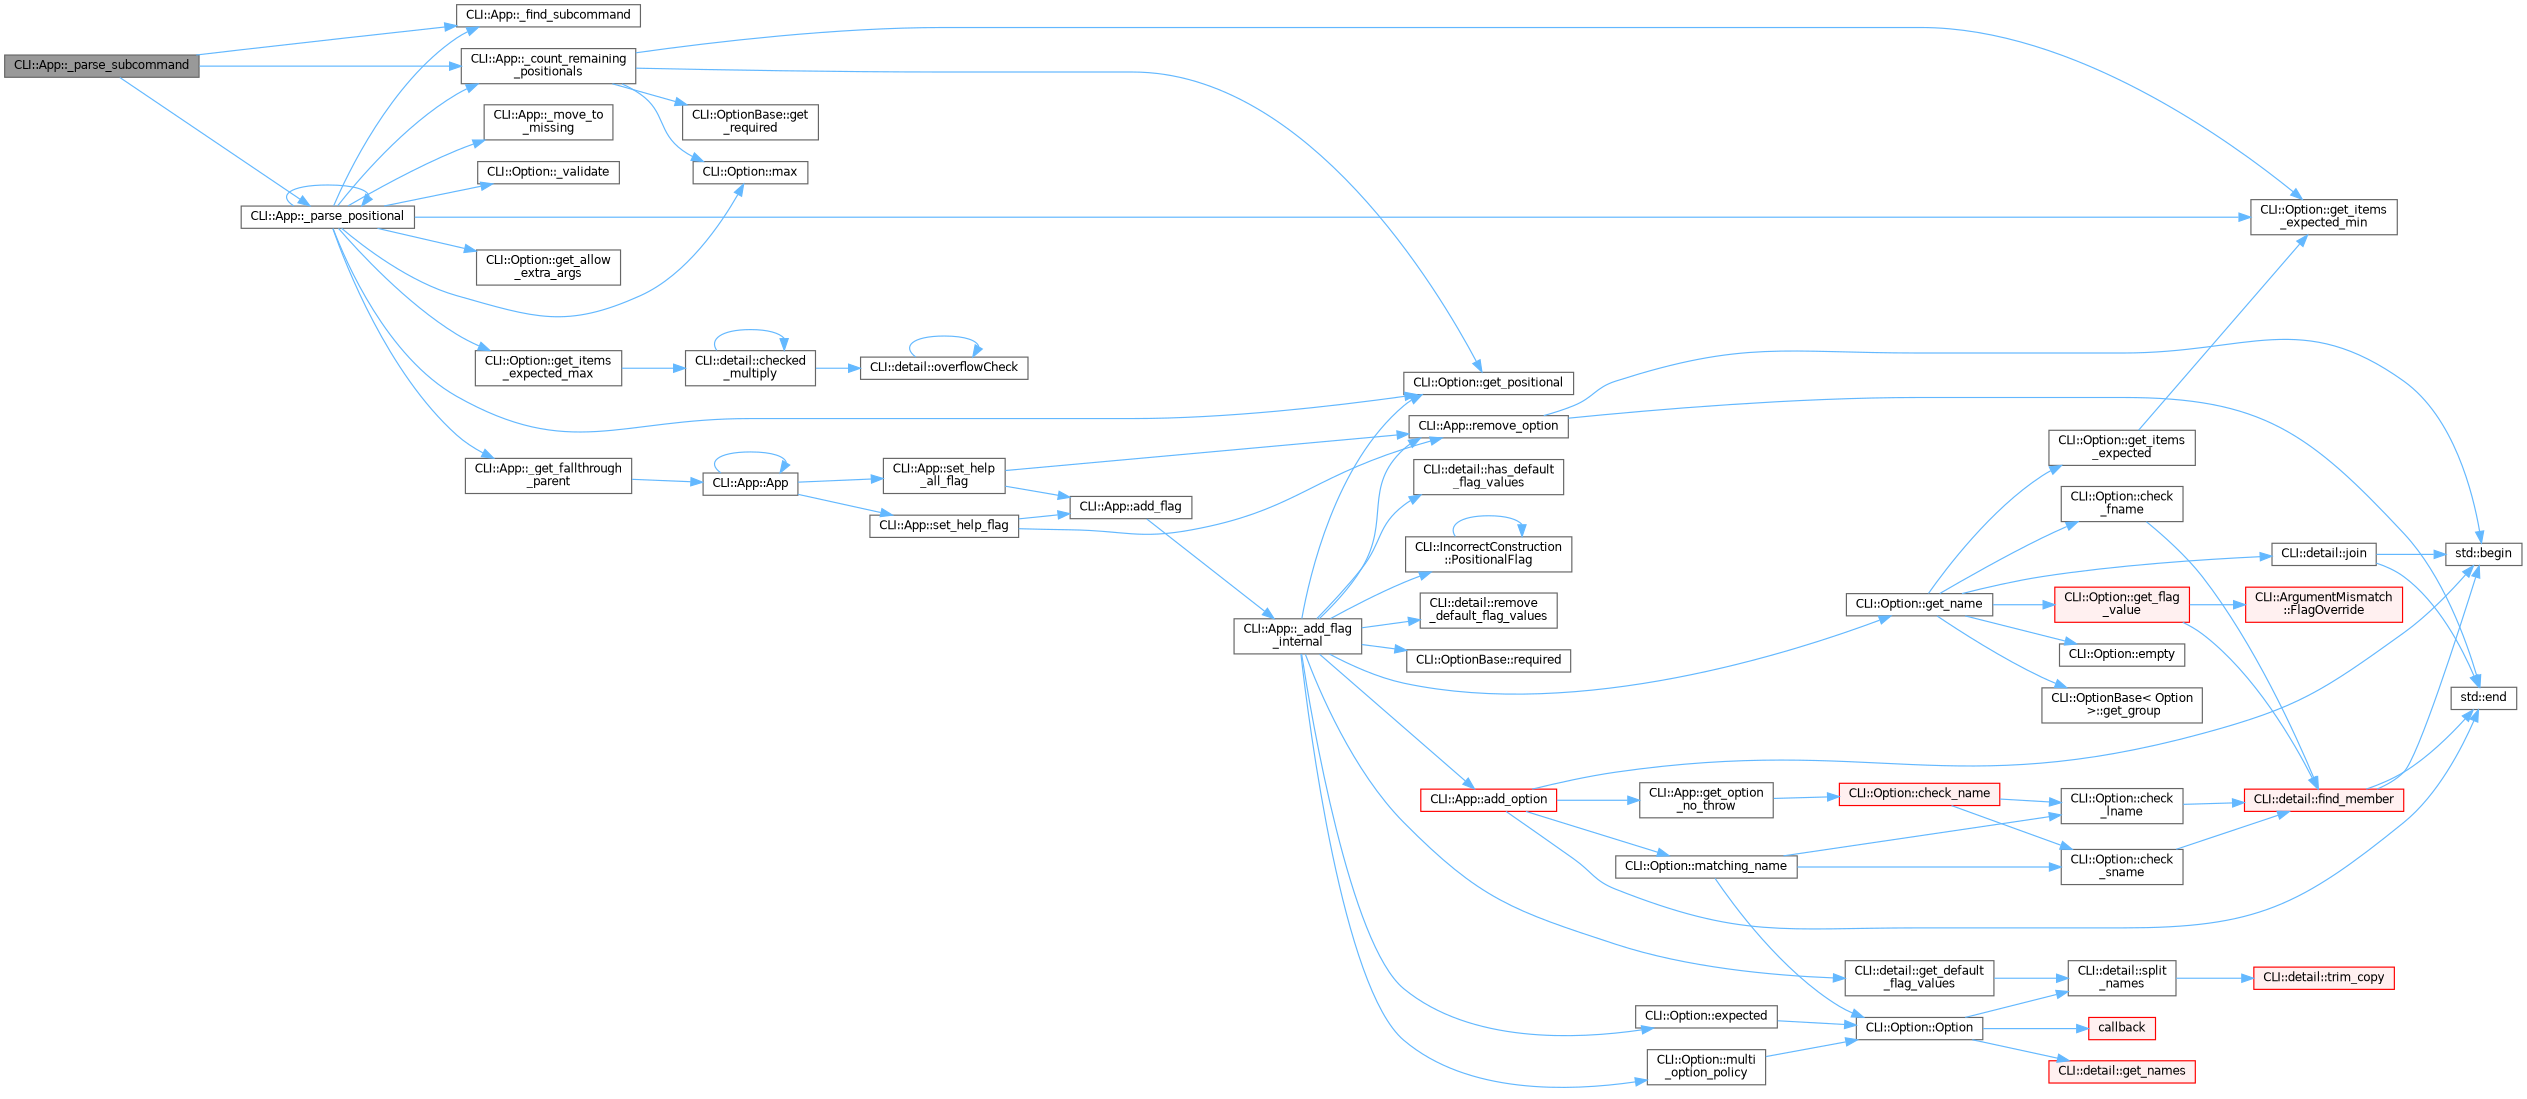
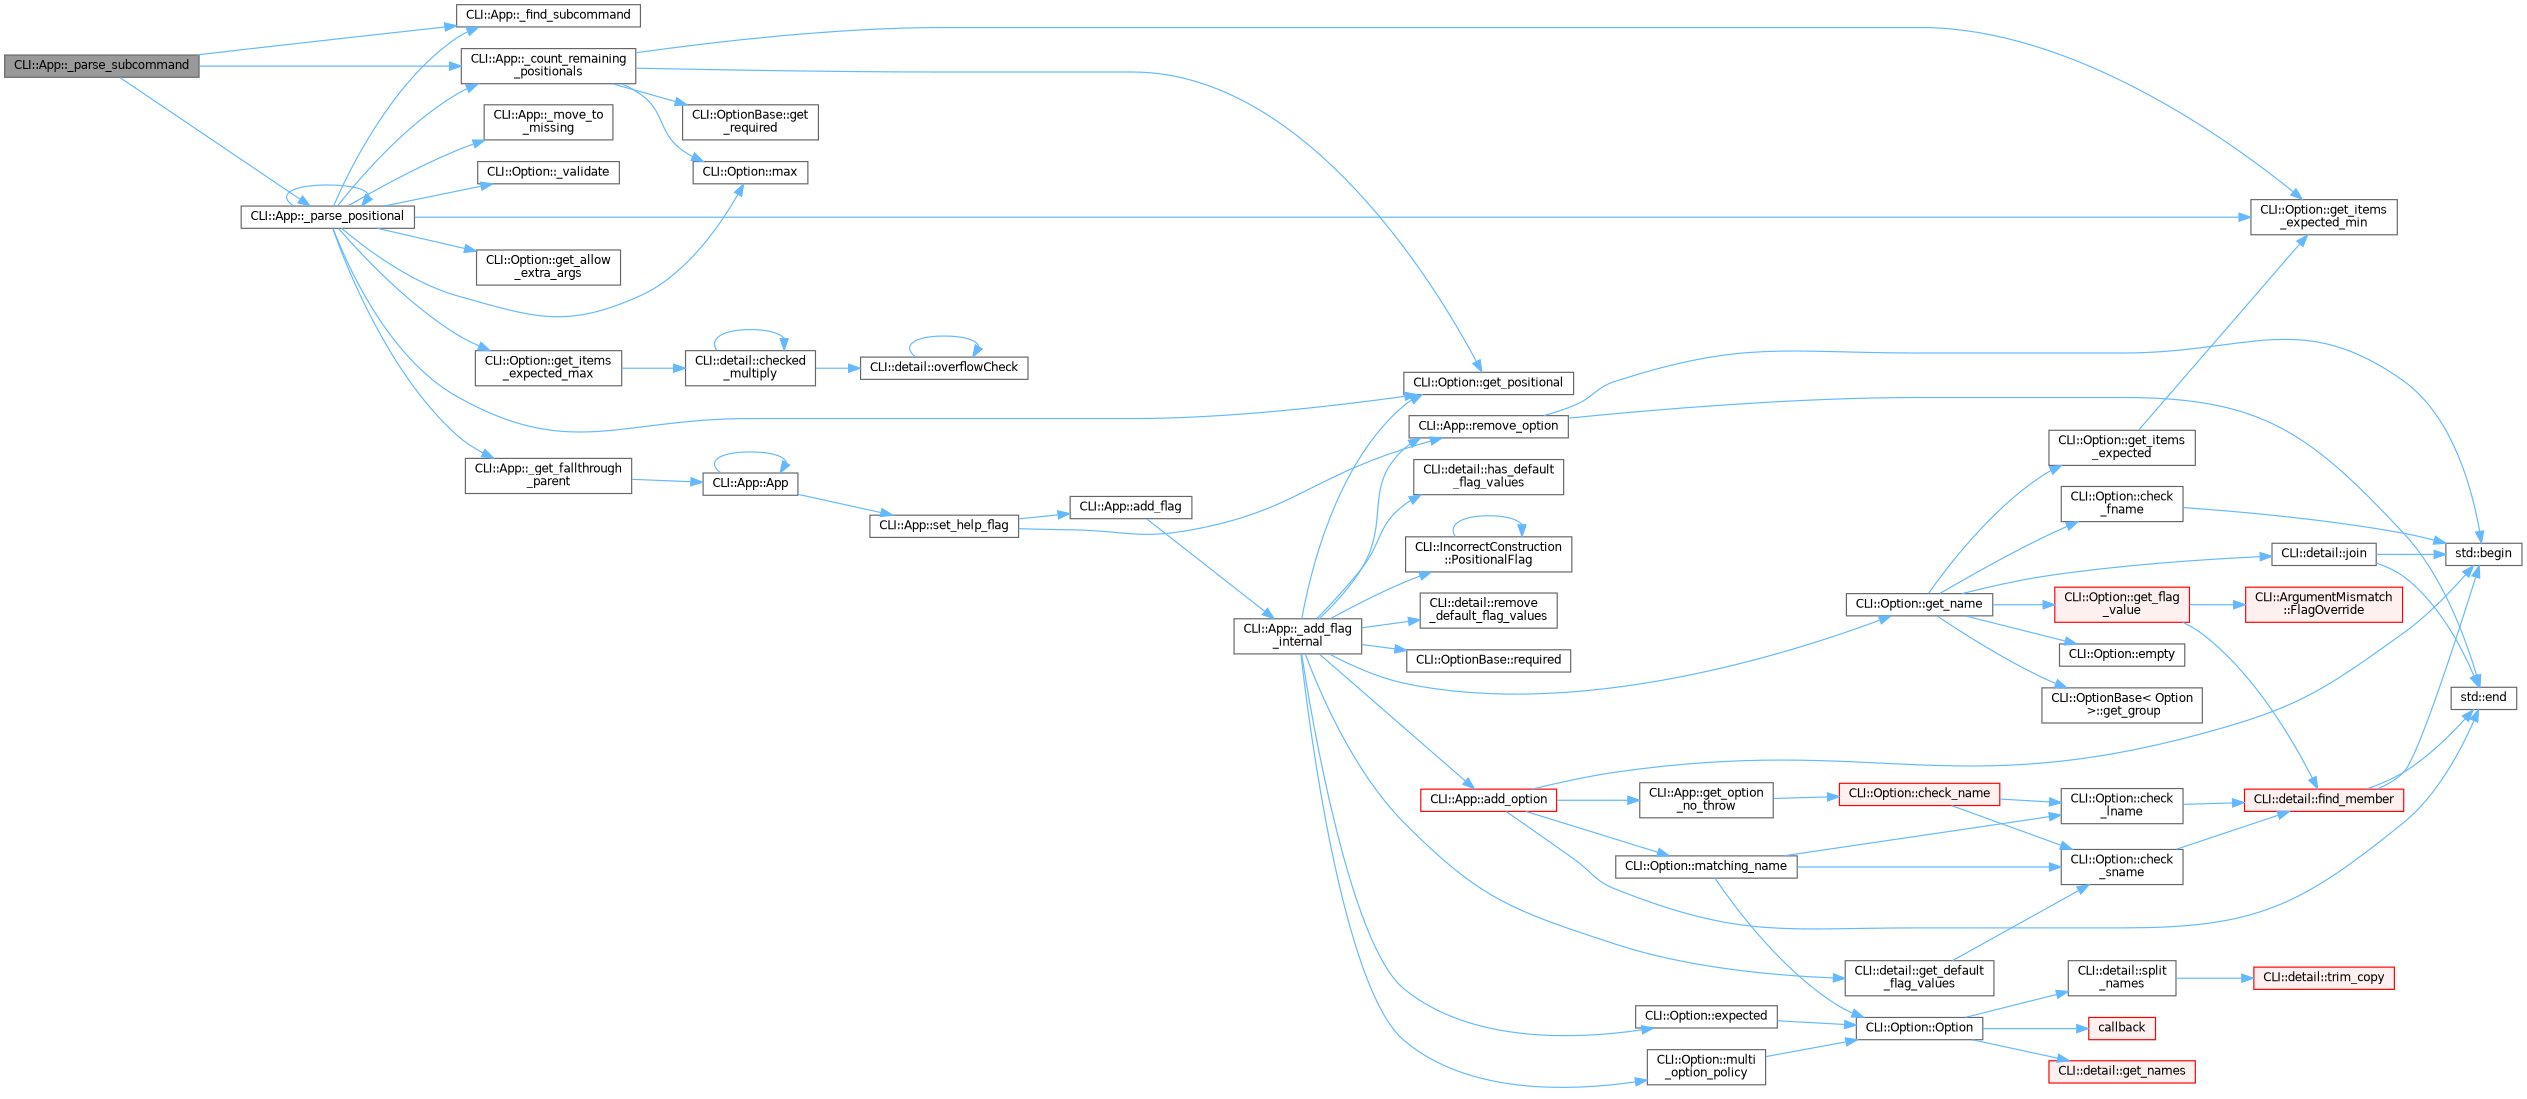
node "CLI::App::set_help _all_flag": removed
edge "CLI::Option::check _fname" -> "CLI::detail::find_member": now "CLI::Option::check _fname" -> "std::begin"
edge "CLI::detail::get_default _flag_values" -> "CLI::detail::split _names": now "CLI::detail::get_default _flag_values" -> "CLI::Option::check _sname"
